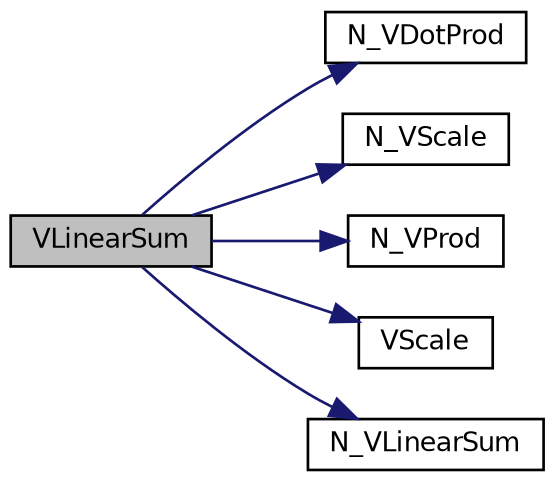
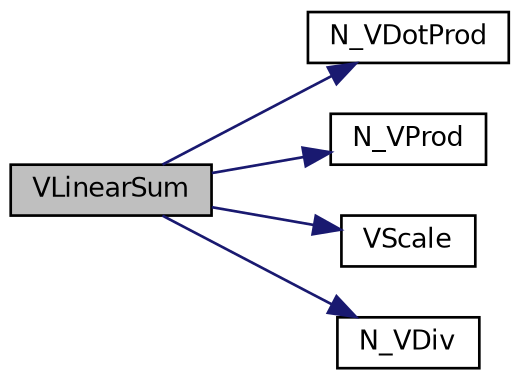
node "N_VScale": removed
node "N_VLinearSum": label "N_VLinearSum" -> "N_VDiv"
